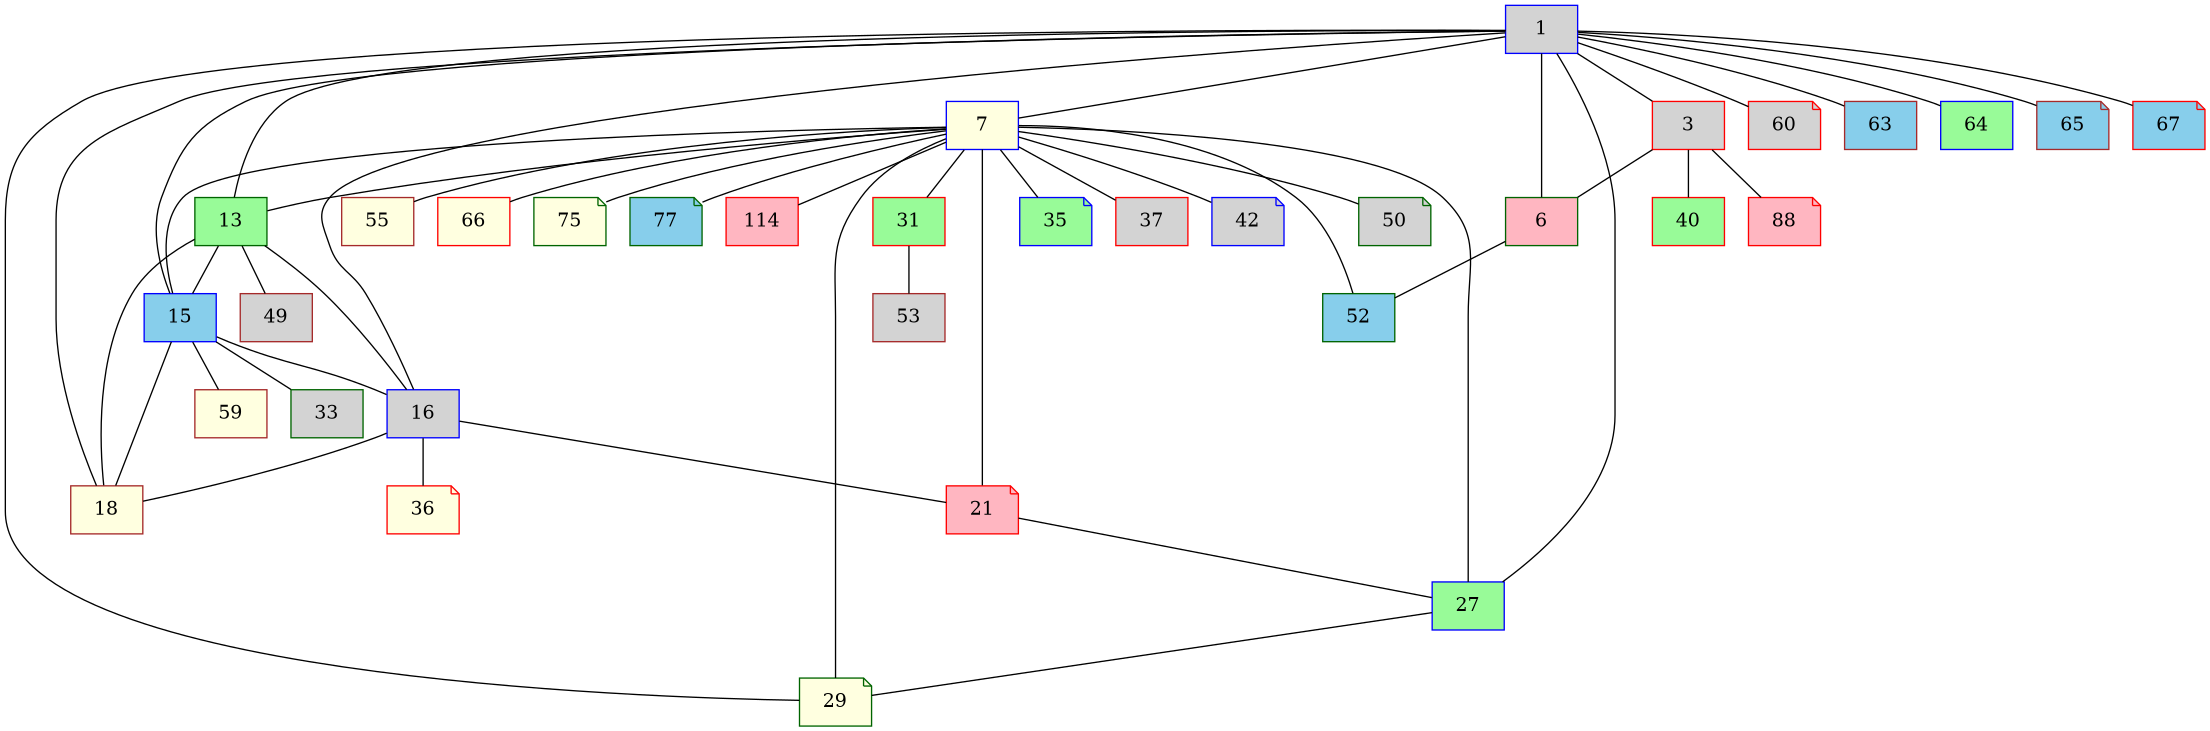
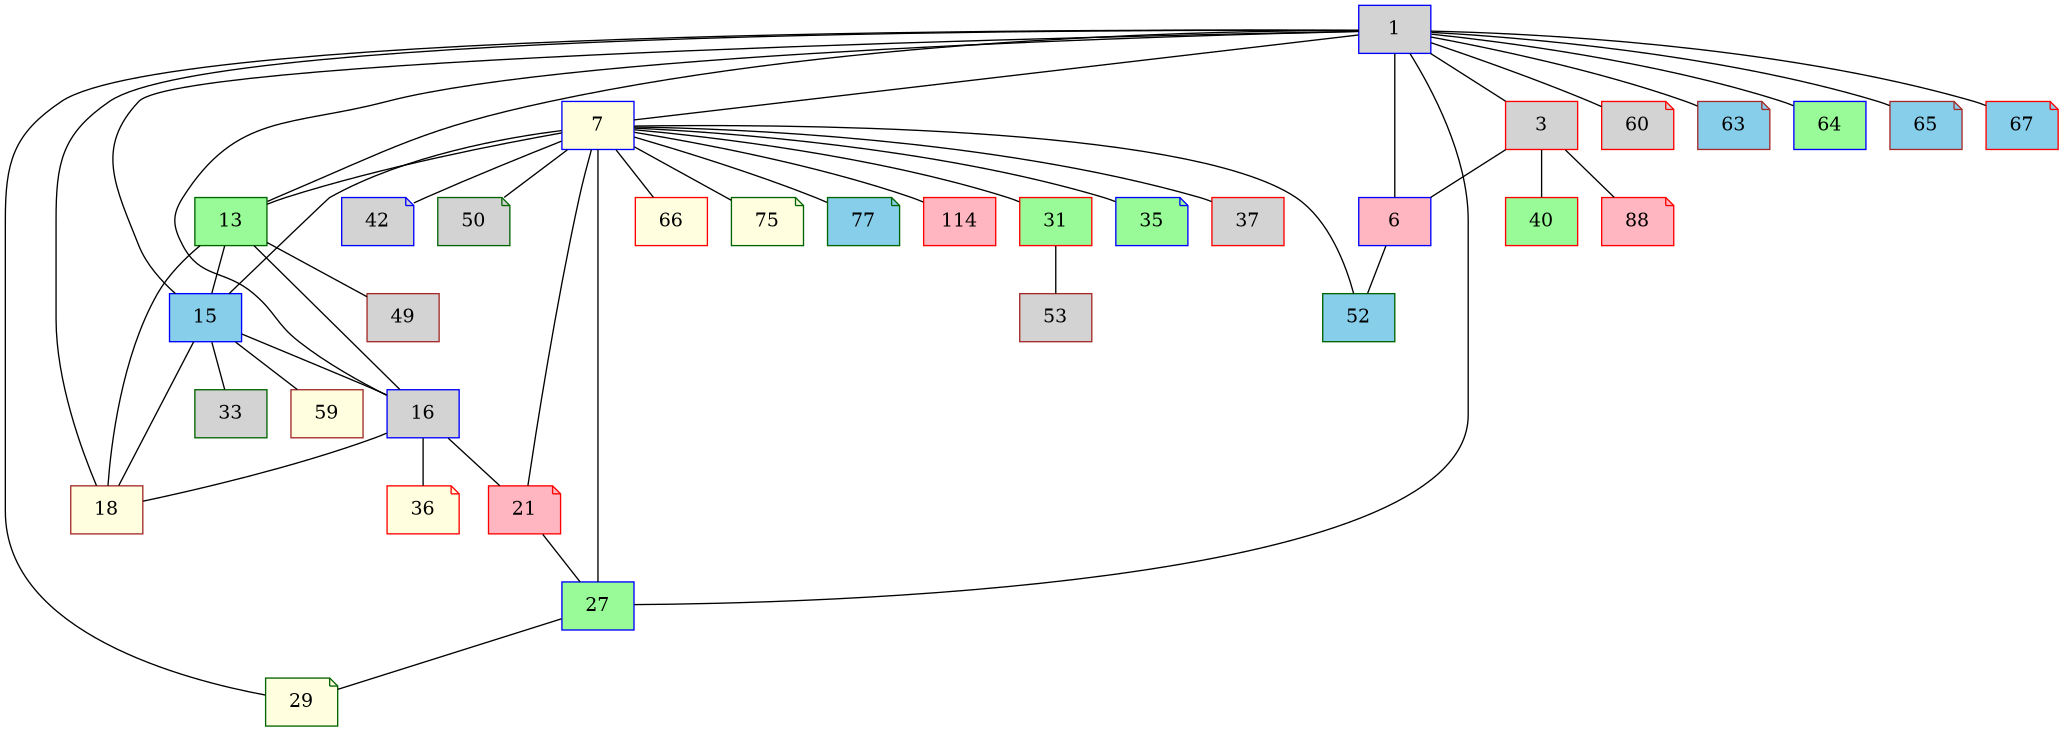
node "63": shape box -> note
node "55": removed
node "6": color darkgreen -> blue
edge "7" -- "29": removed
